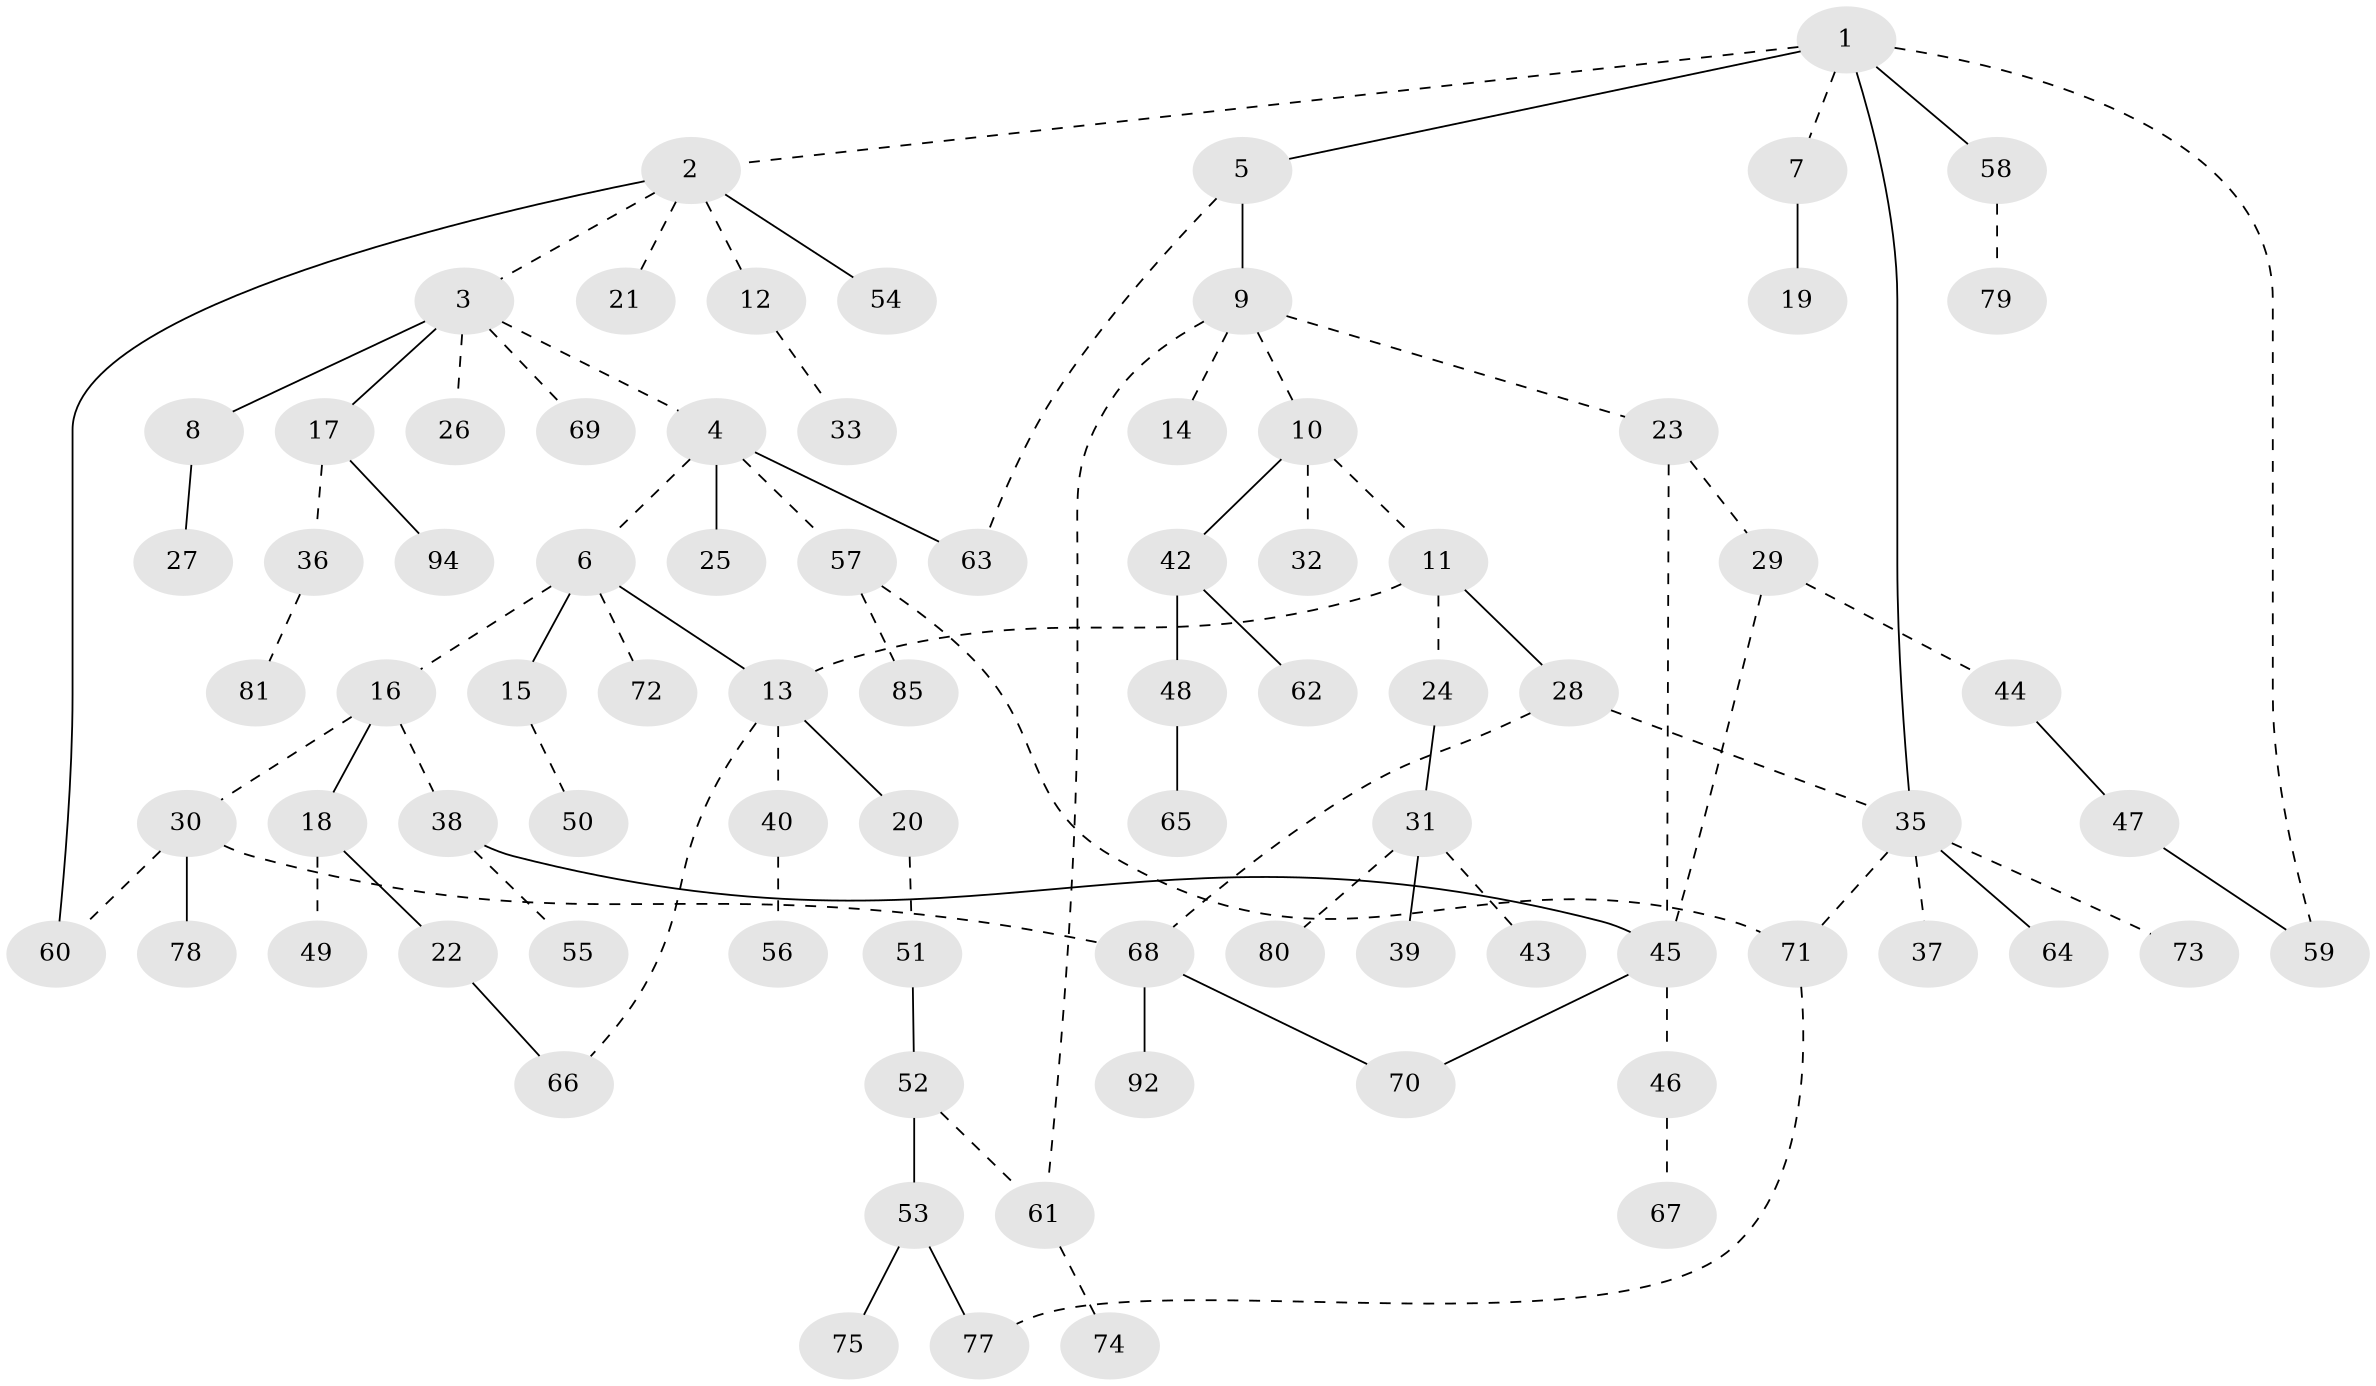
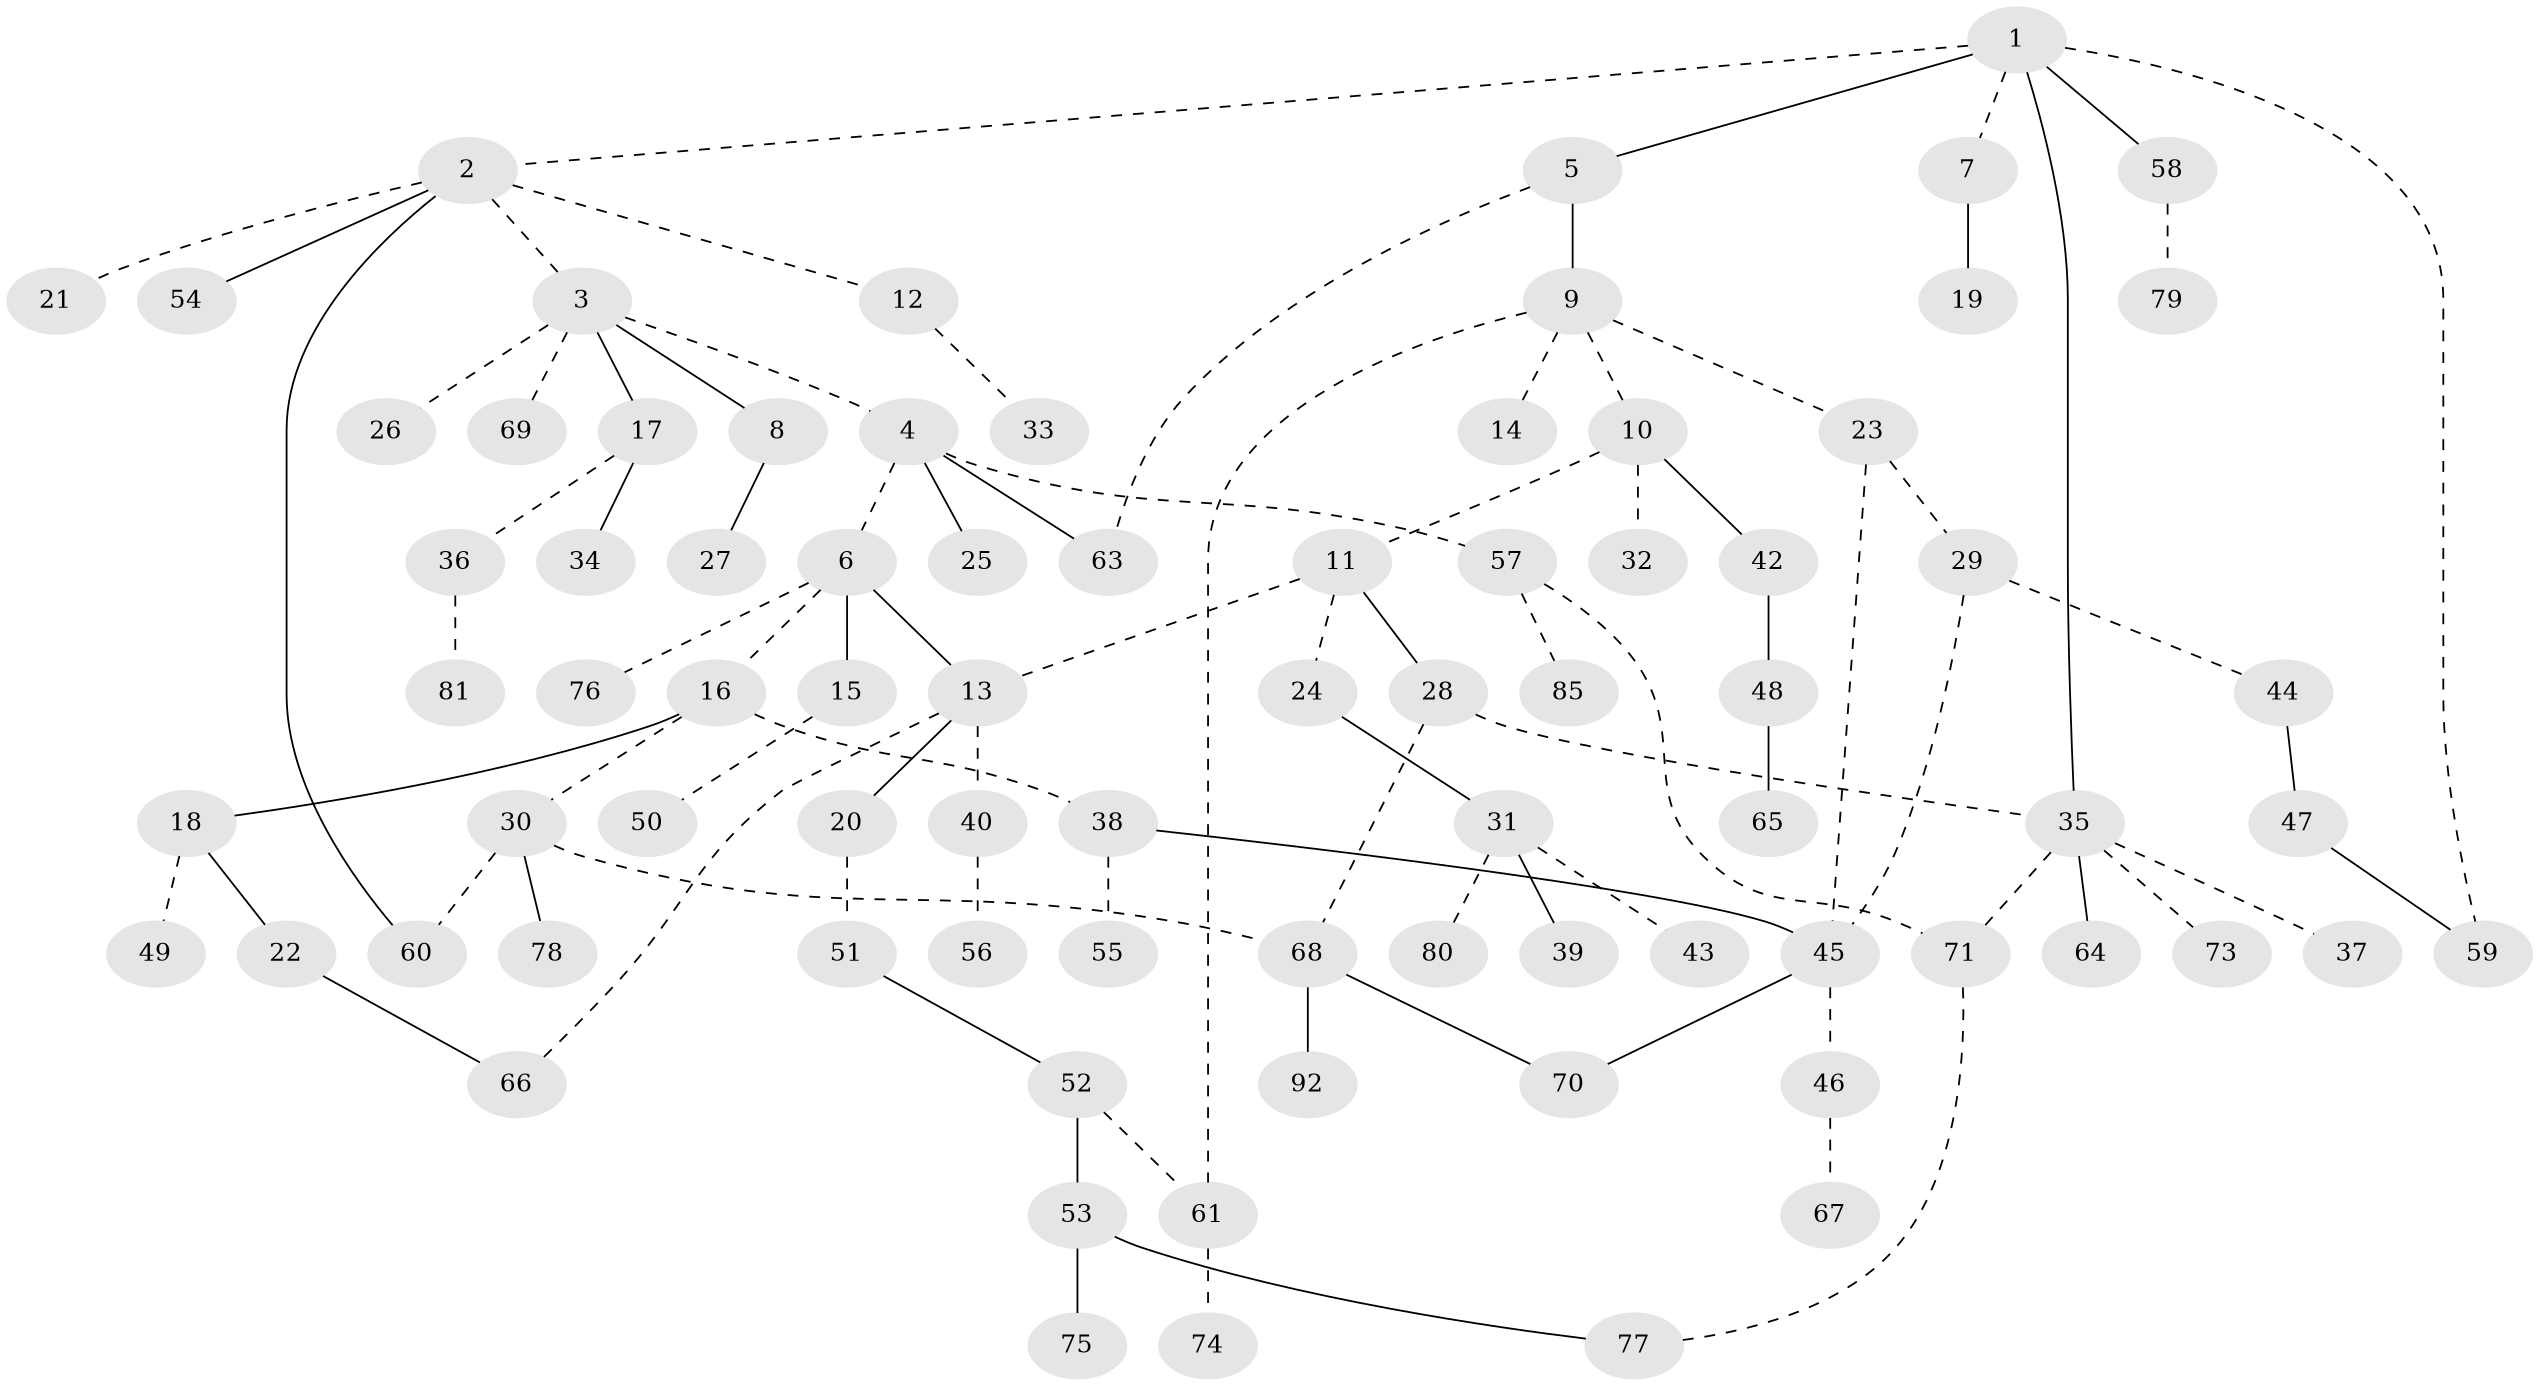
node "94": label "94" -> "34"
node "72": label "72" -> "76"
node "62": removed
